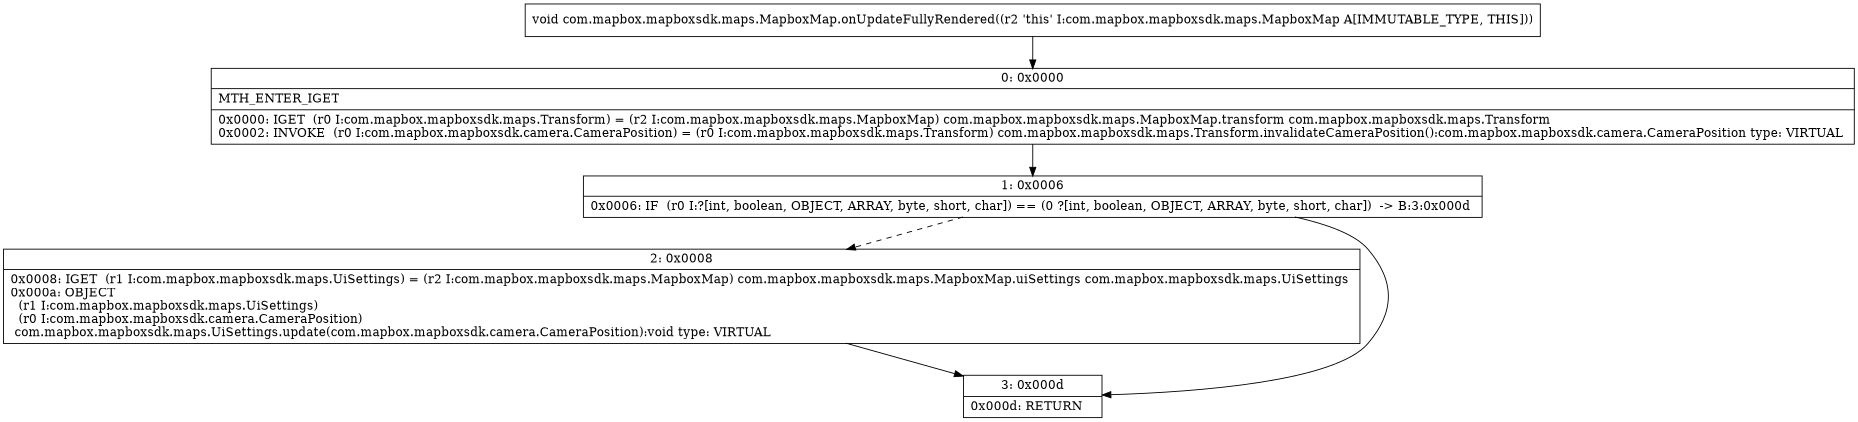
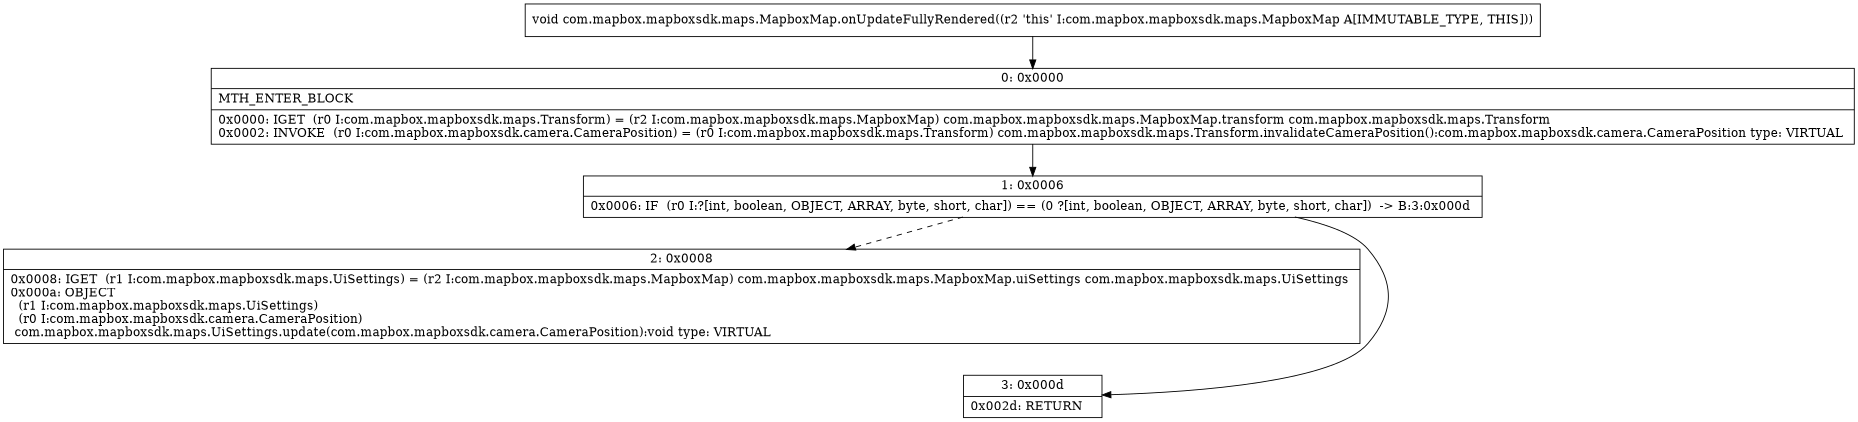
node "0: 0x0000": text "MTH_ENTER_IGET" -> "MTH_ENTER_BLOCK"
edge "2: 0x0008" -> "3: 0x000d": removed
node "3: 0x000d": text "0x000d: RETURN" -> "0x002d: RETURN"
